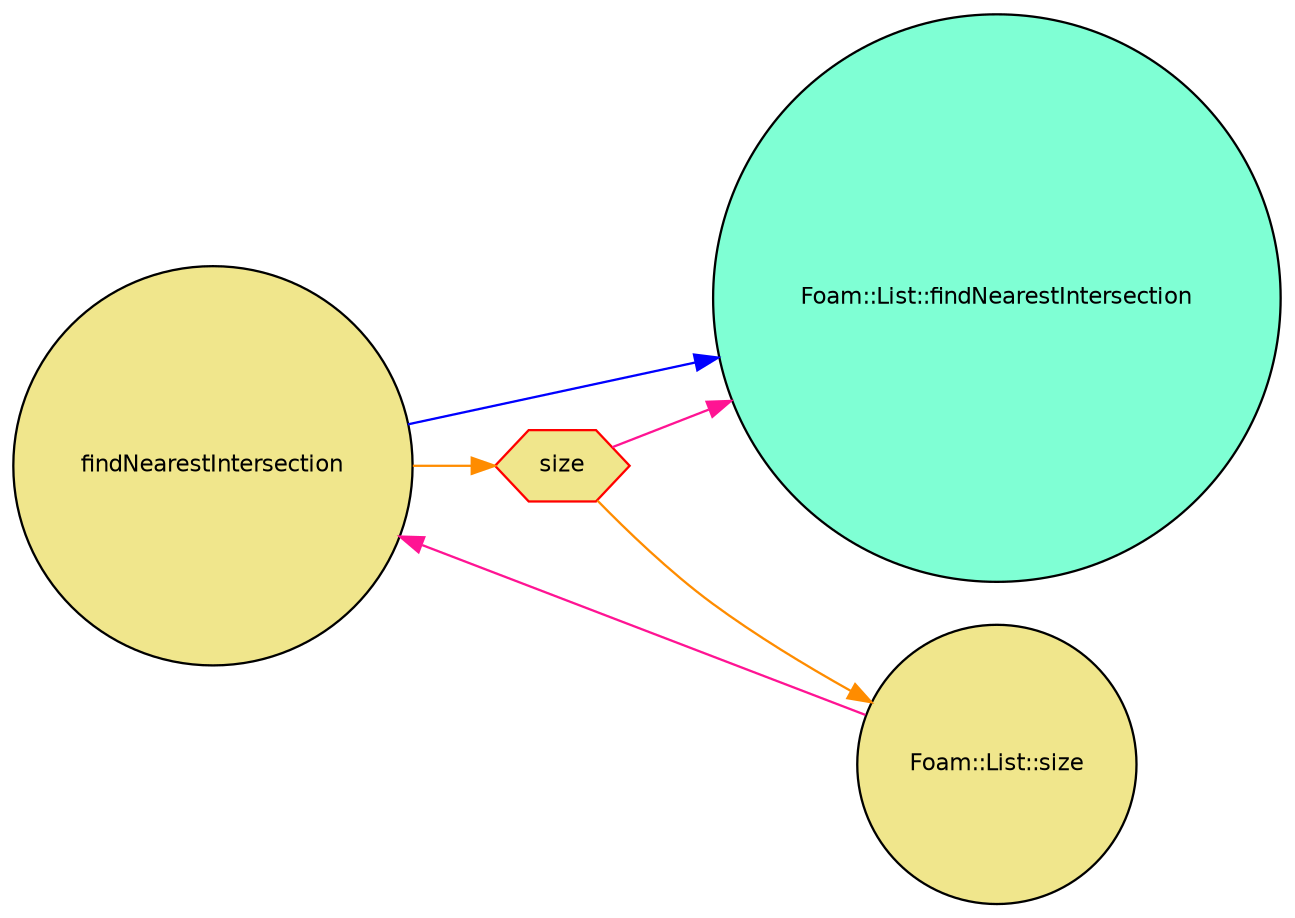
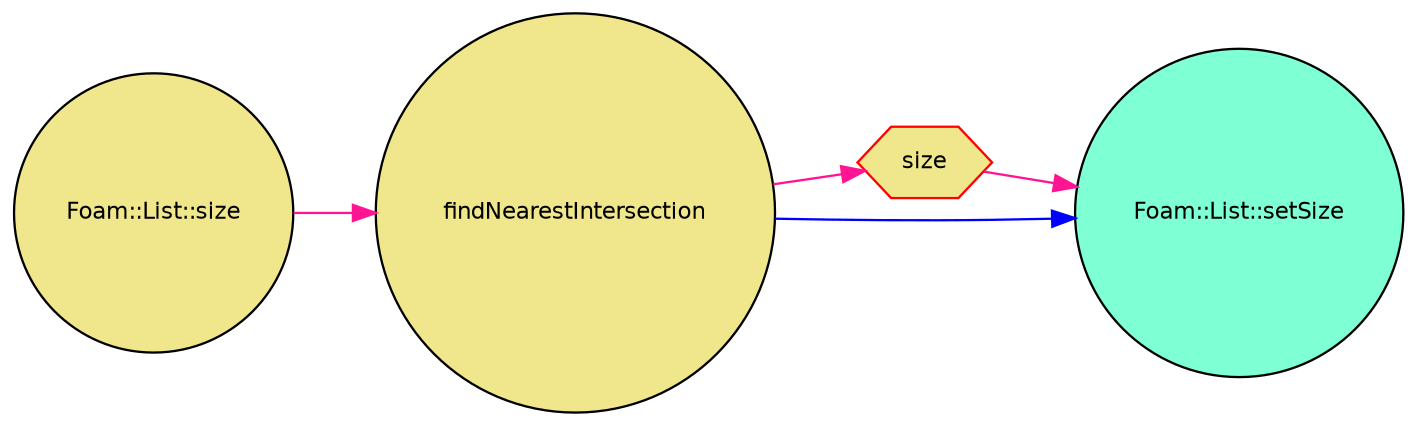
node "Foam::List::findNearestIntersection": label "Foam::List::findNearestIntersection" -> "Foam::List::setSize"
edge "findNearestIntersection" -> "size": color darkorange -> deeppink
edge "size" -> "Foam::List::size": removed
